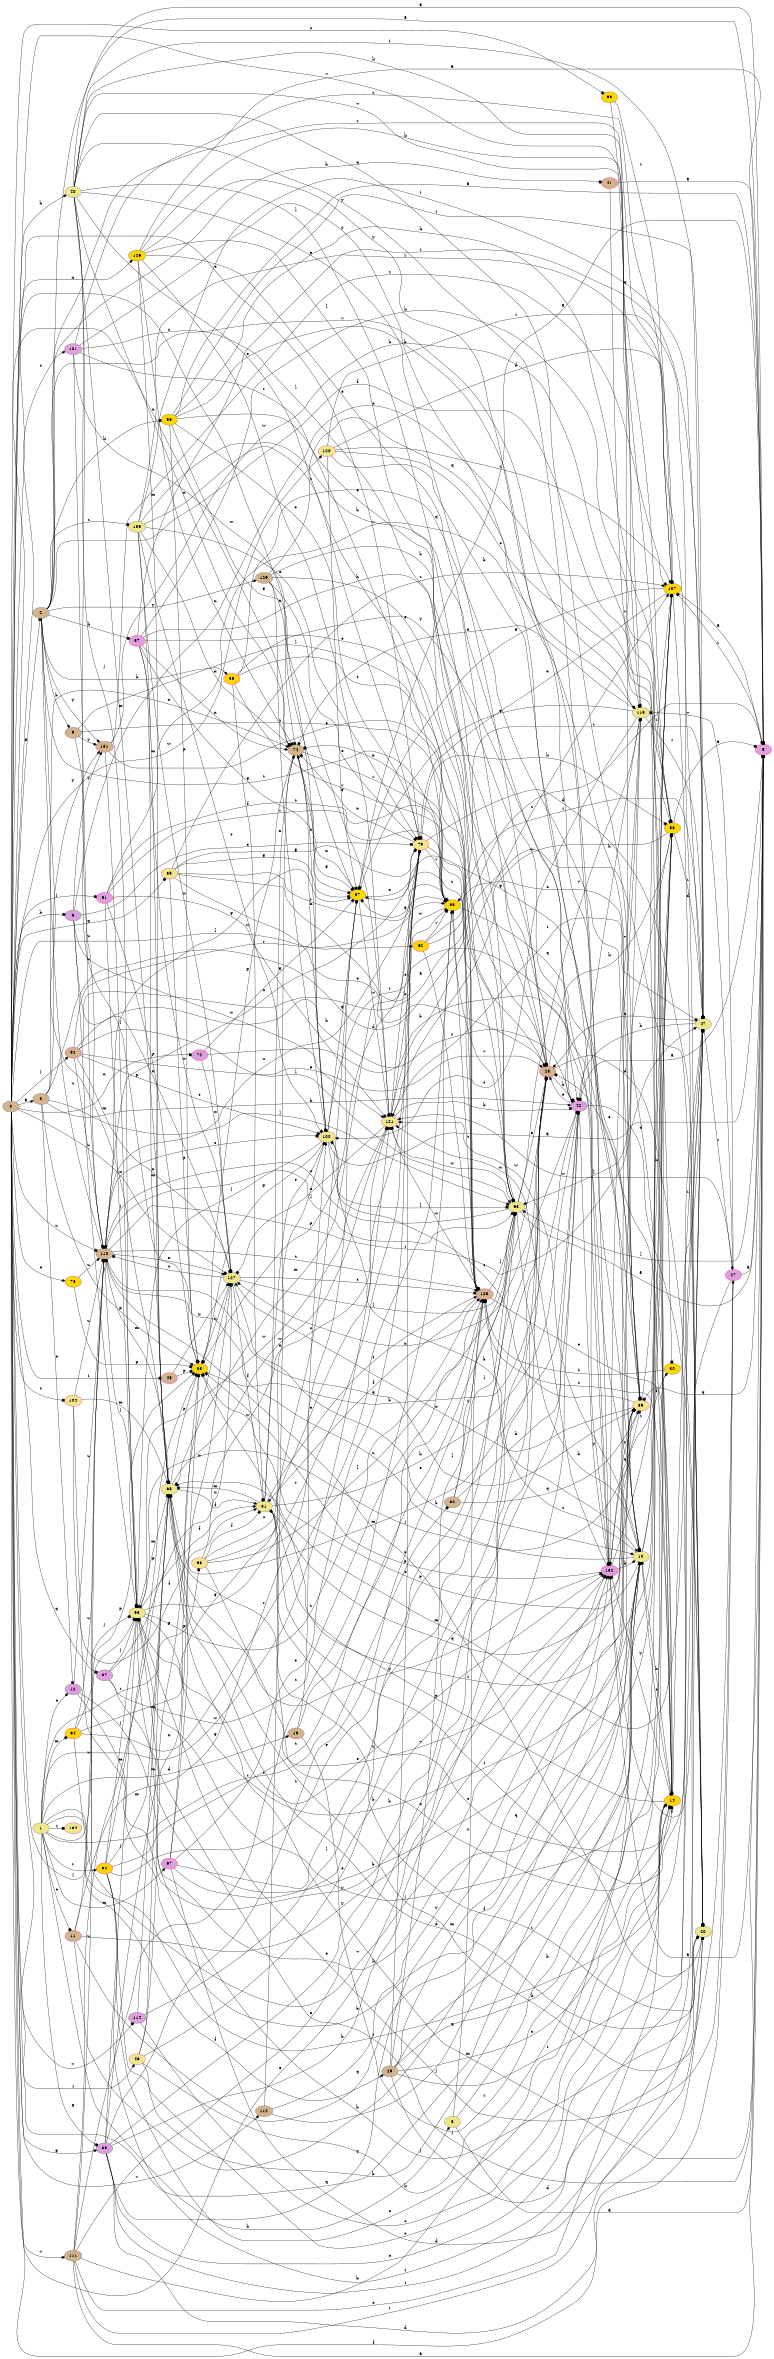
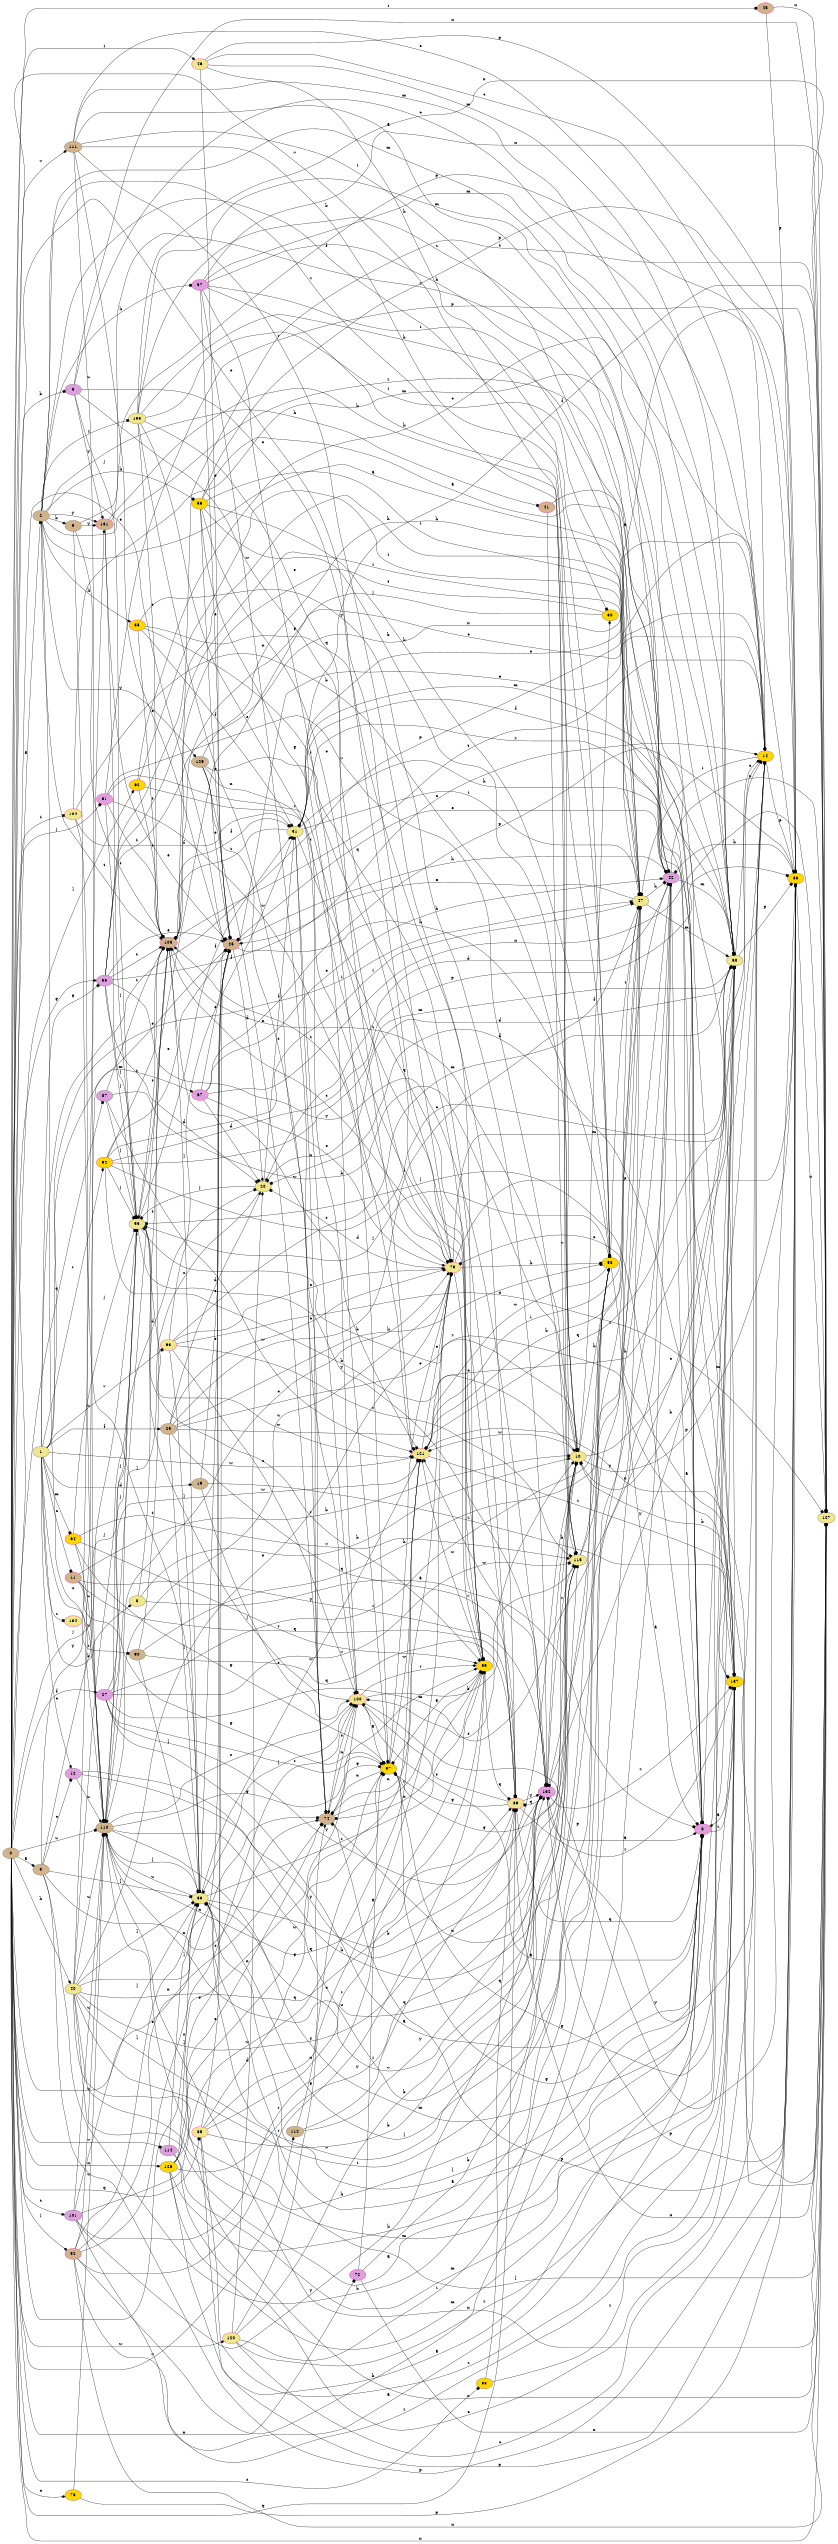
edge "47" -> "27": reversed
edge "68" -> "121": label "w" -> "q"
edge "53" -> "68": now "93" -> "68"
